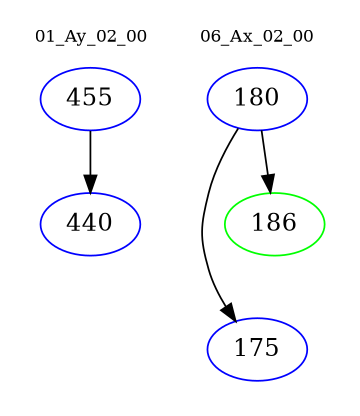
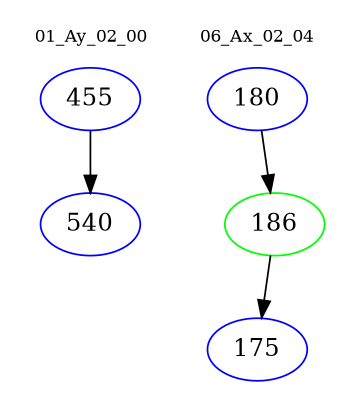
cluster "06_Ax_02_00": label "06_Ax_02_00" -> "06_Ax_02_04"
edge "180" -> "175": now "186" -> "175"
node "440": label "440" -> "540"
